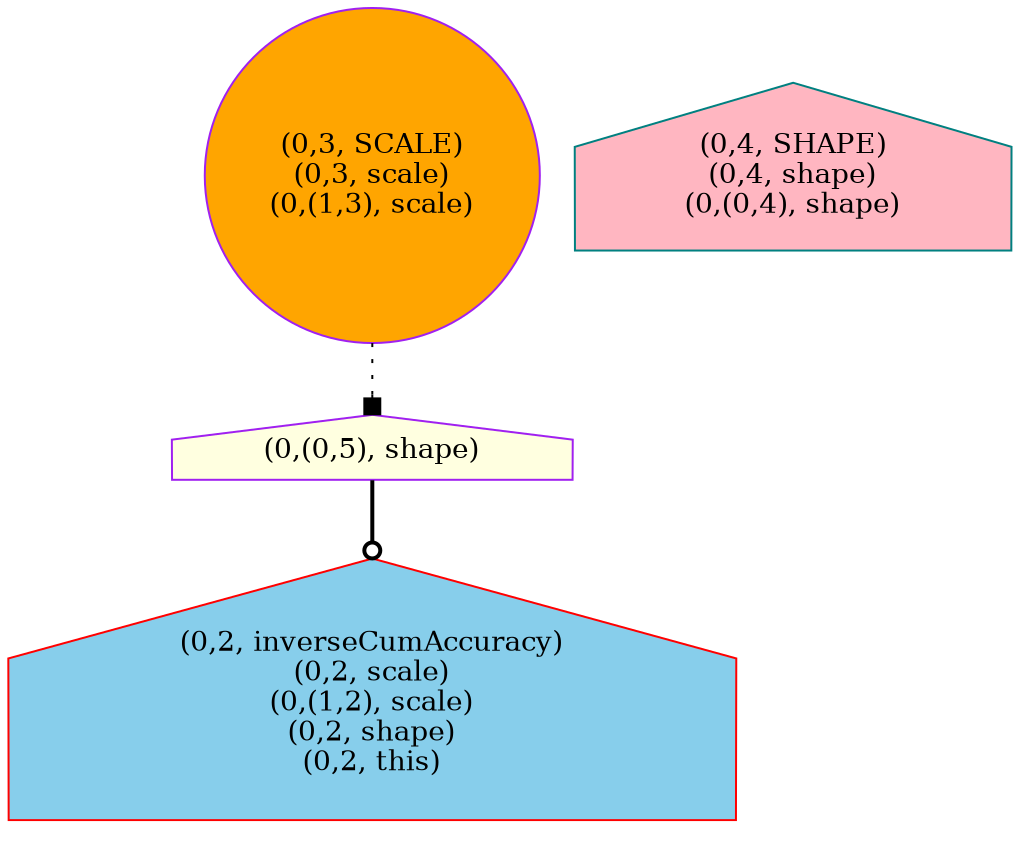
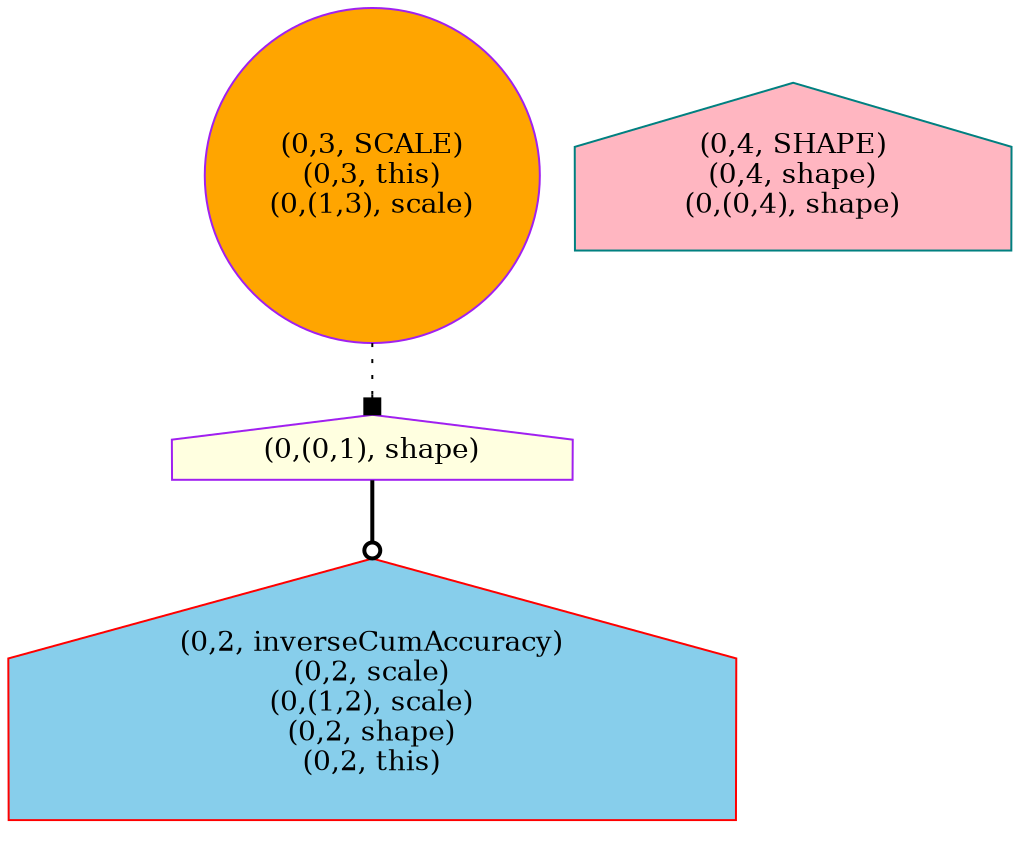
node "(0,3, SCALE) (0,3, scale) (0,(1,3), scale)": label "(0,3, SCALE) (0,3, scale) (0,(1,3), scale)" -> "(0,3, SCALE) (0,3, this) (0,(1,3), scale)"
node "(0,(0,5), shape)": label "(0,(0,5), shape)" -> "(0,(0,1), shape)"
